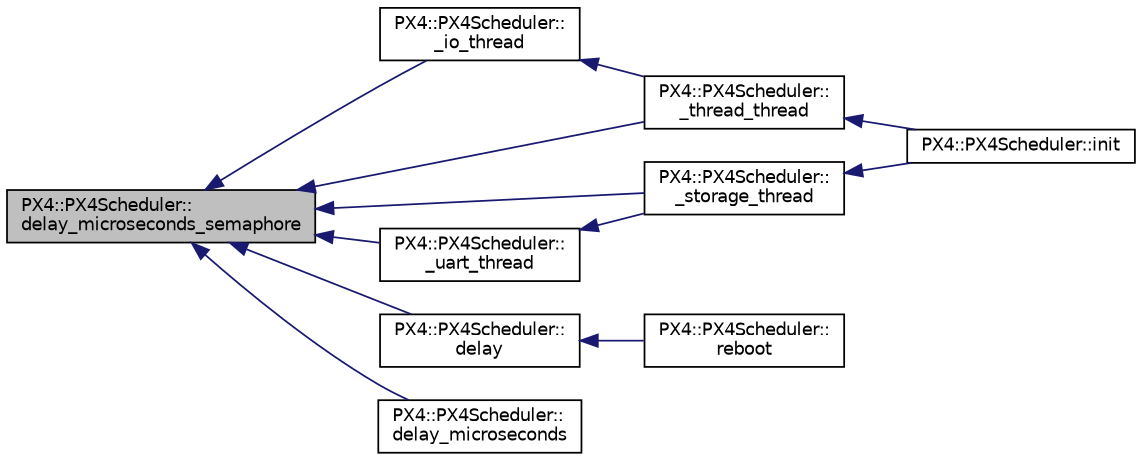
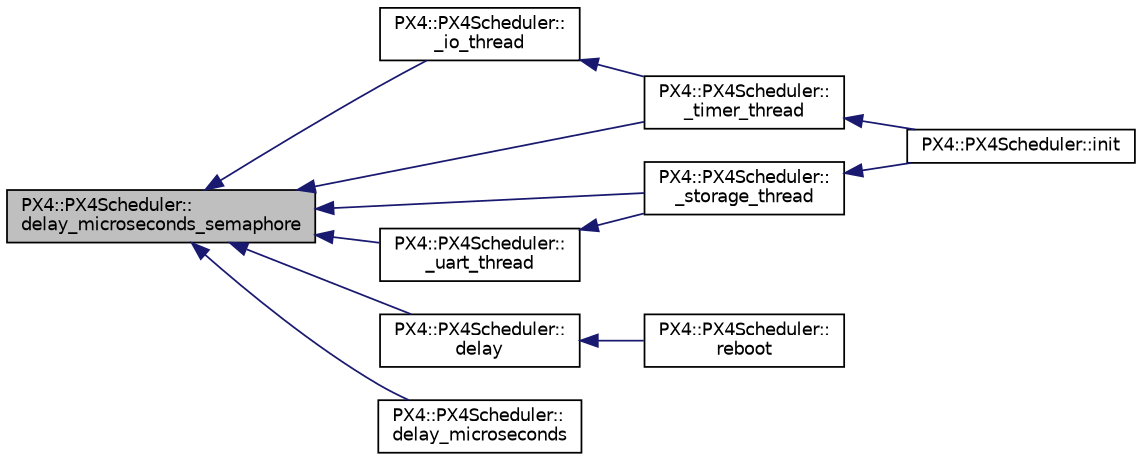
node "PX4::PX4Scheduler:: _thread_thread": label "PX4::PX4Scheduler:: _thread_thread" -> "PX4::PX4Scheduler:: _timer_thread"
